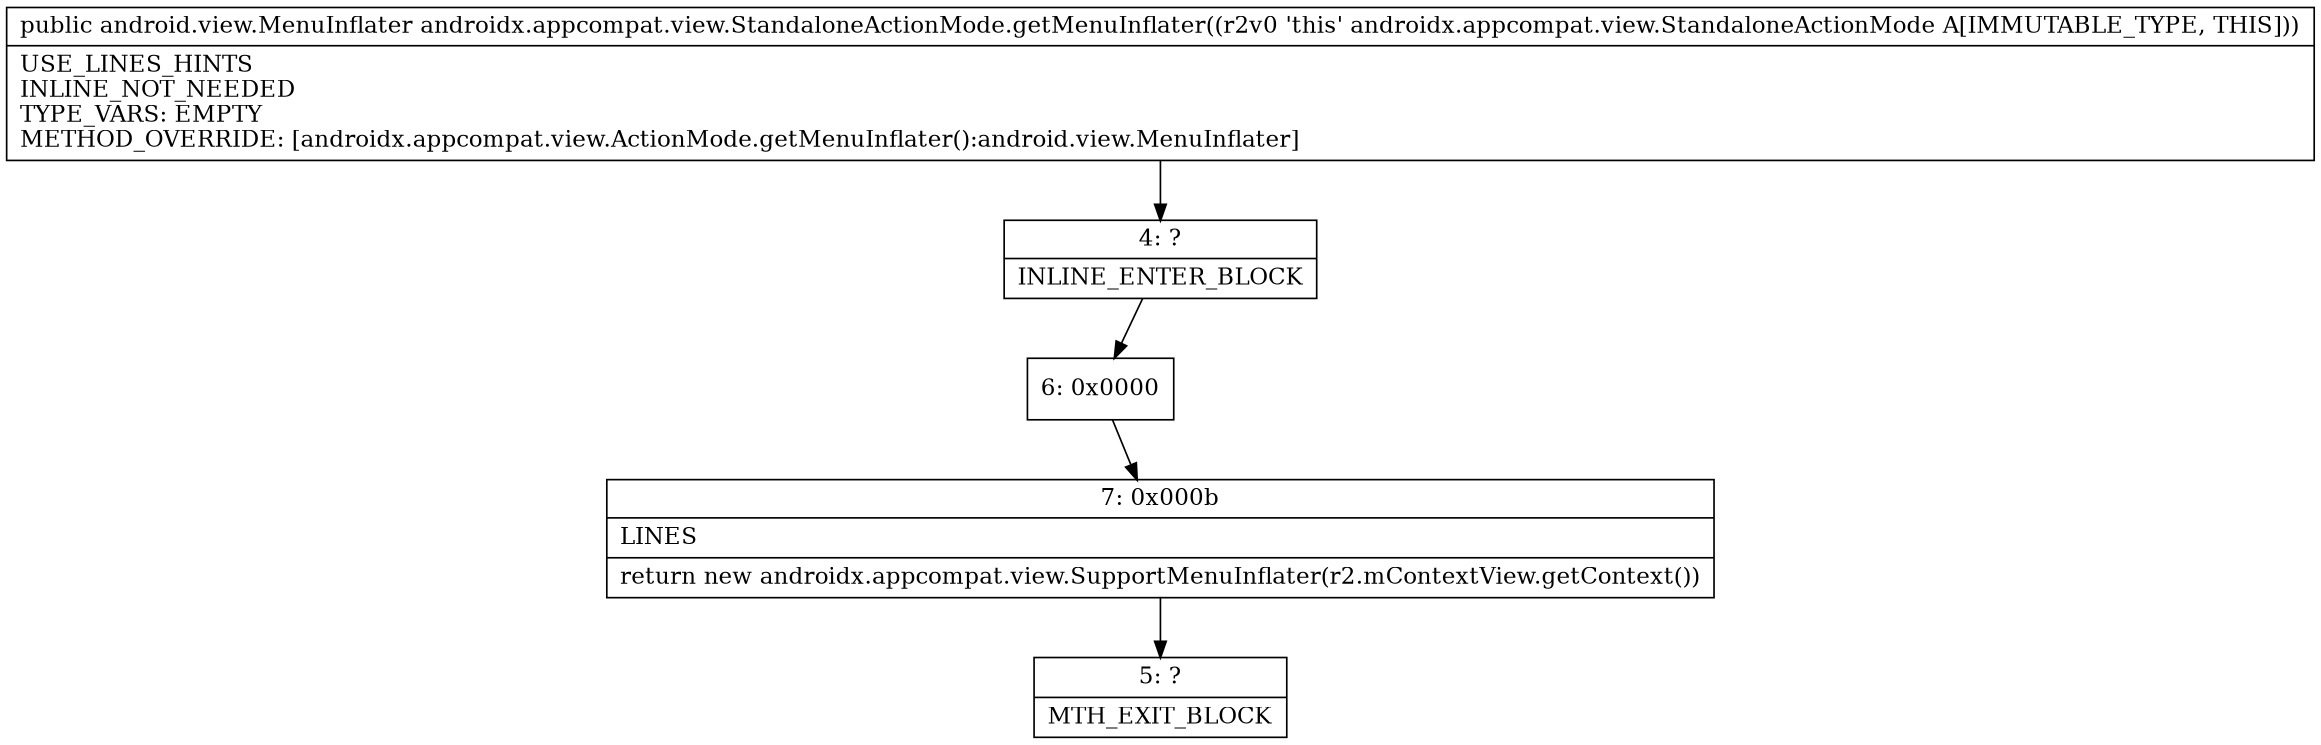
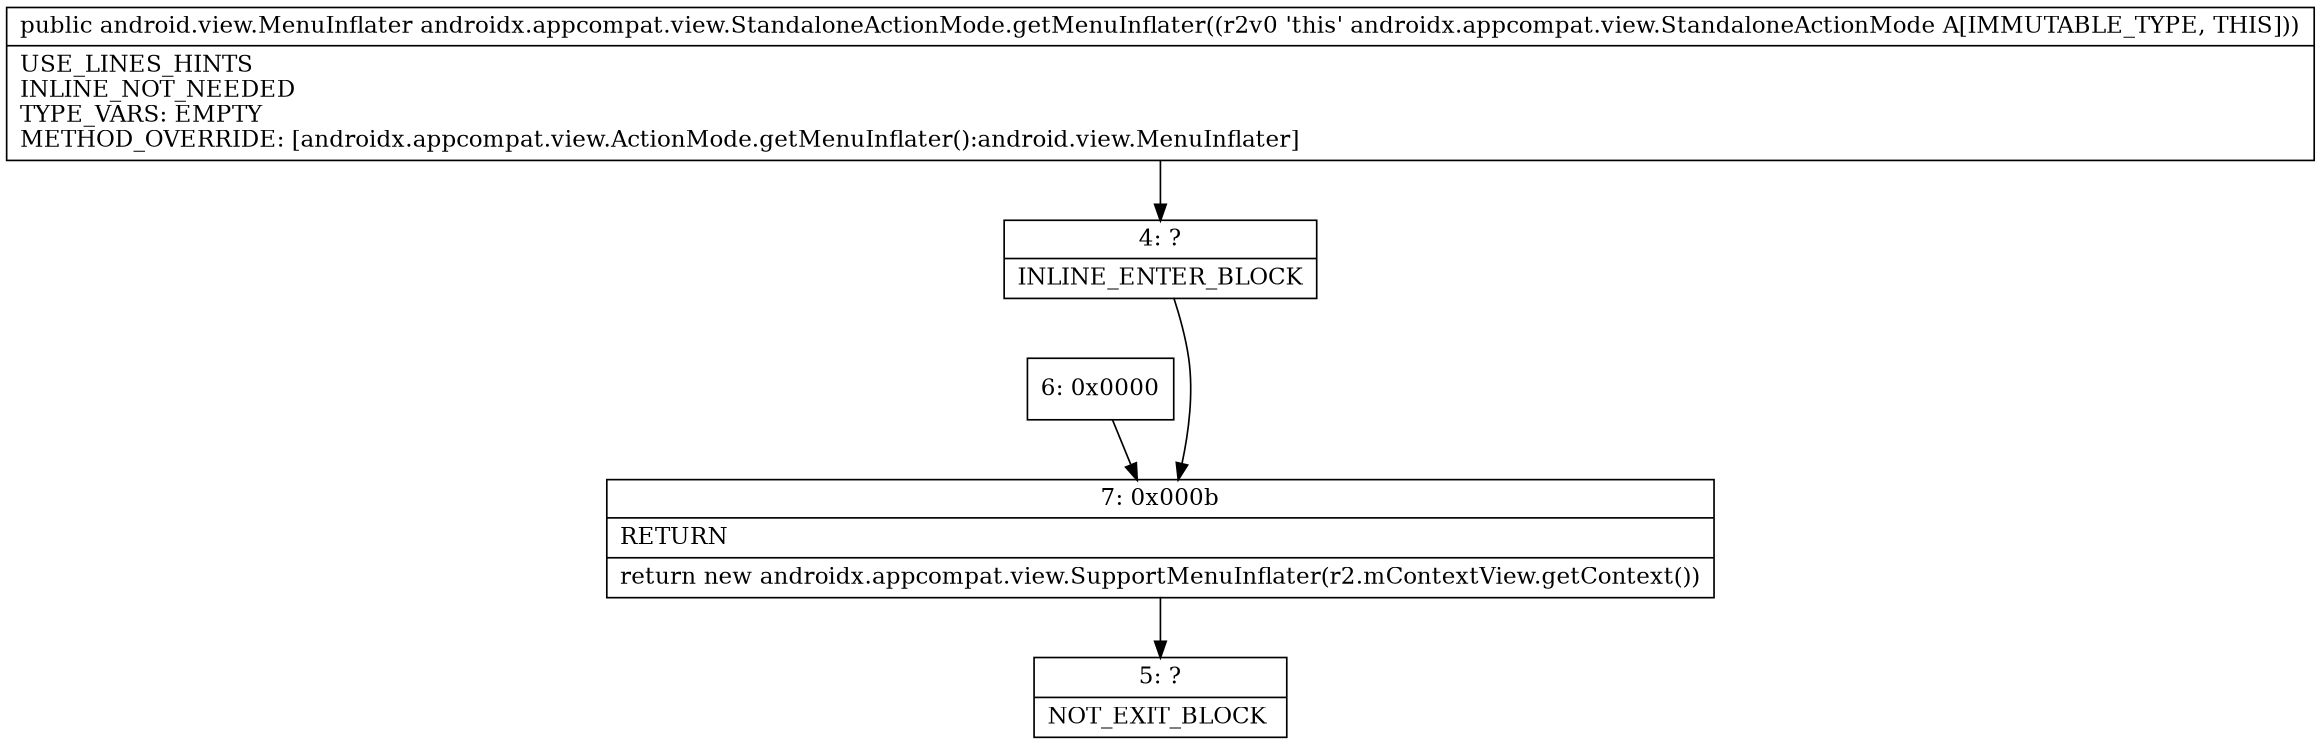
edge "4: ?" -> "6: 0x0000": now "4: ?" -> "7: 0x000b"
node "7: 0x000b": text "LINES" -> "RETURN"
node "5: ?": text "MTH_EXIT_BLOCK" -> "NOT_EXIT_BLOCK"
